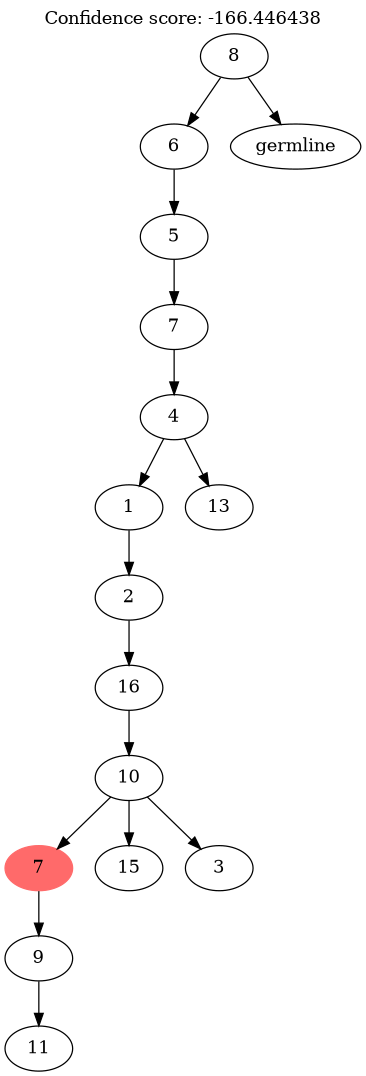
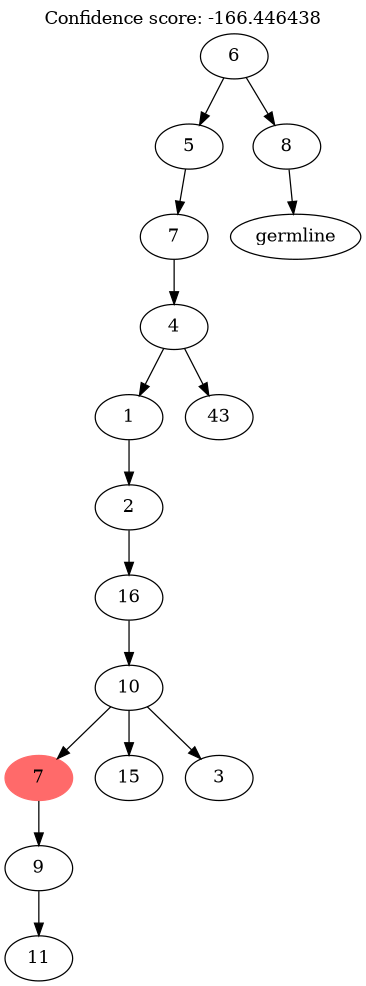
edge "8" -> "6": reversed
node "13": label "13" -> "43"
